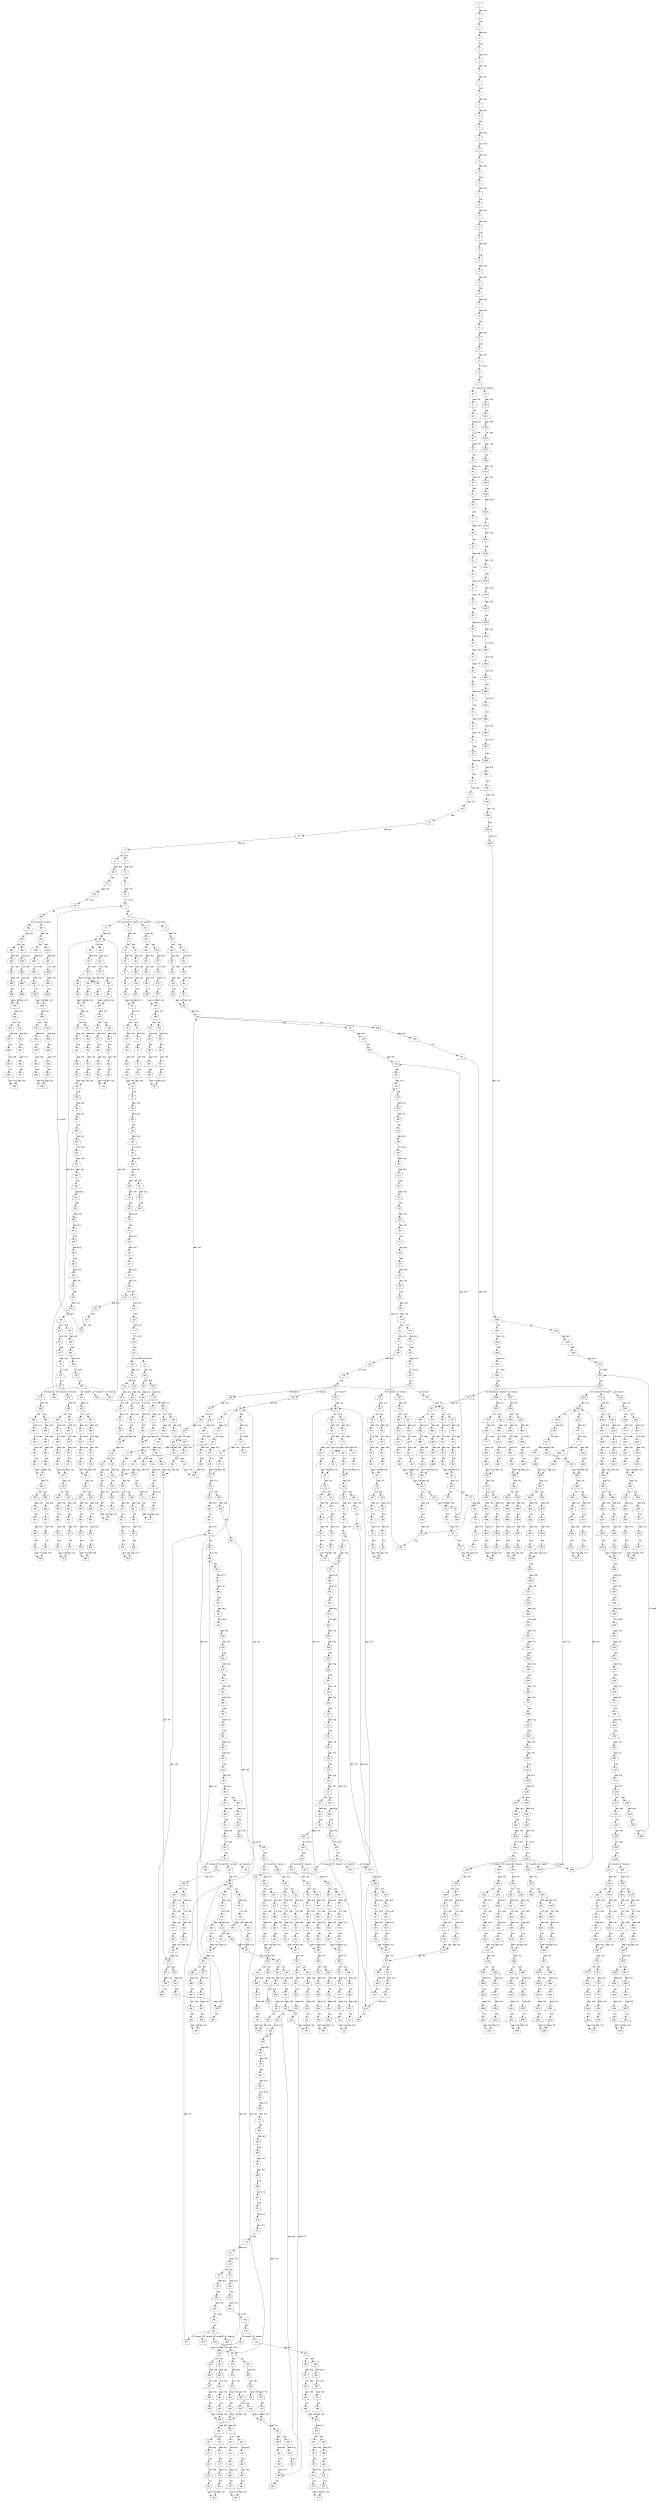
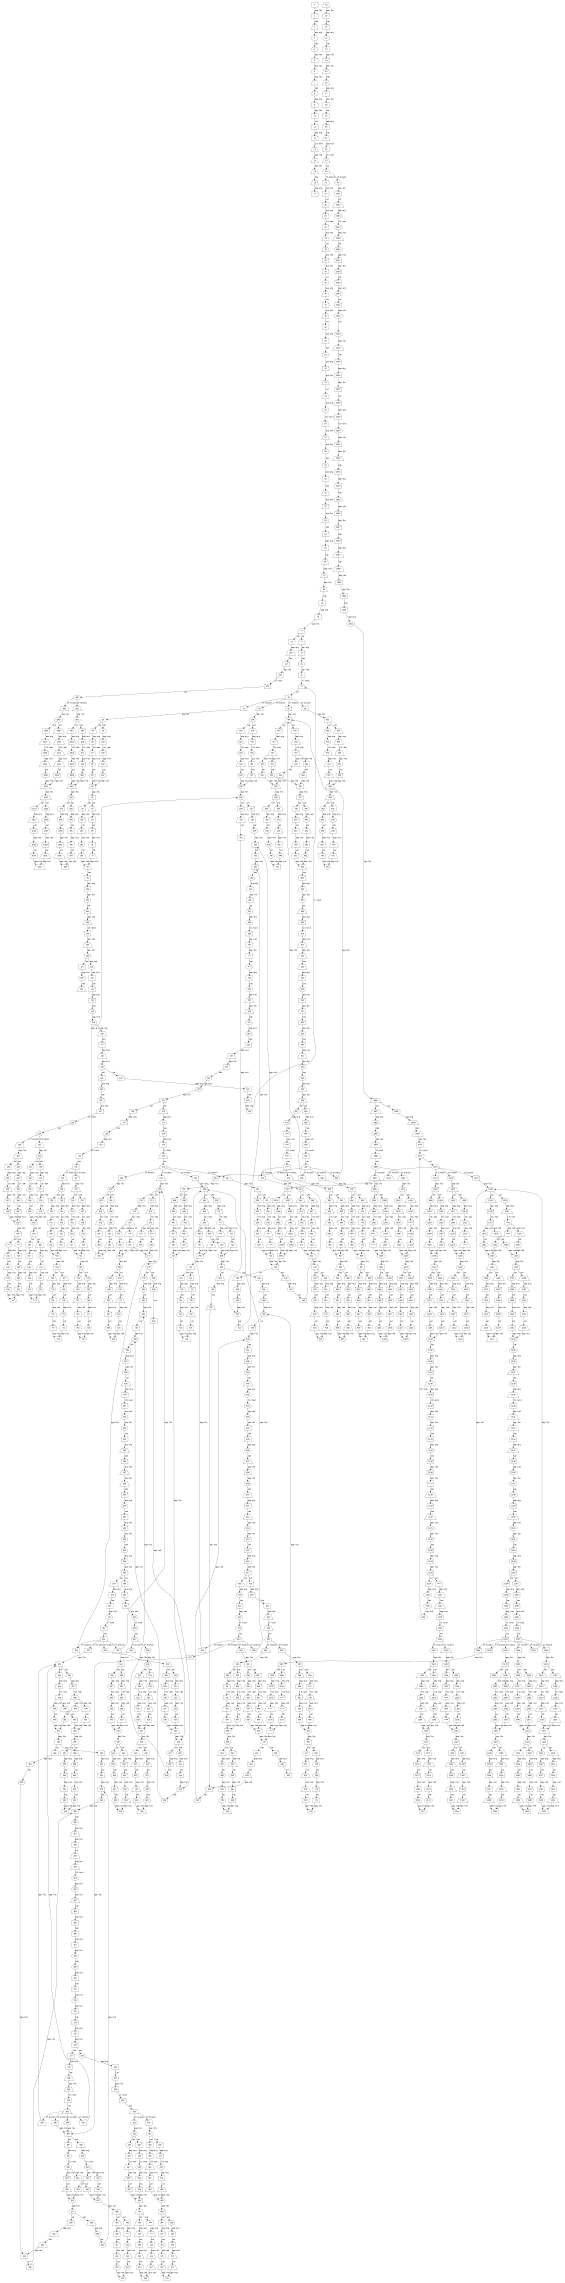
node "18": removed
edge "262" -> "560": now "275" -> "560"
